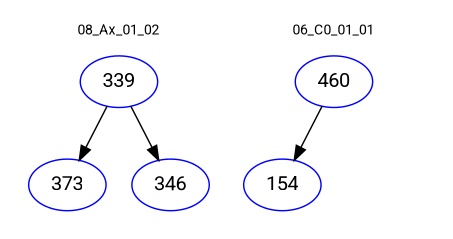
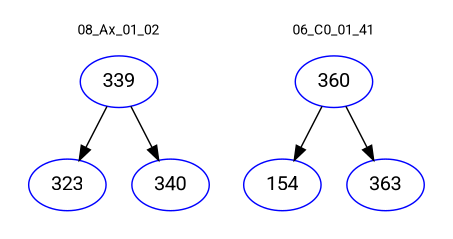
cluster "06_C0_01_01": label "06_C0_01_01" -> "06_C0_01_41"
node "460": label "460" -> "360"
node "373": label "373" -> "323"
node "346": label "346" -> "340"
node "363": added
